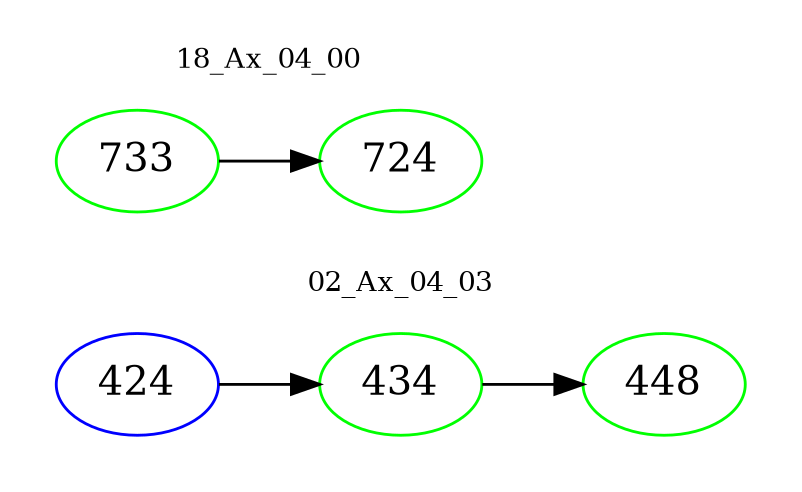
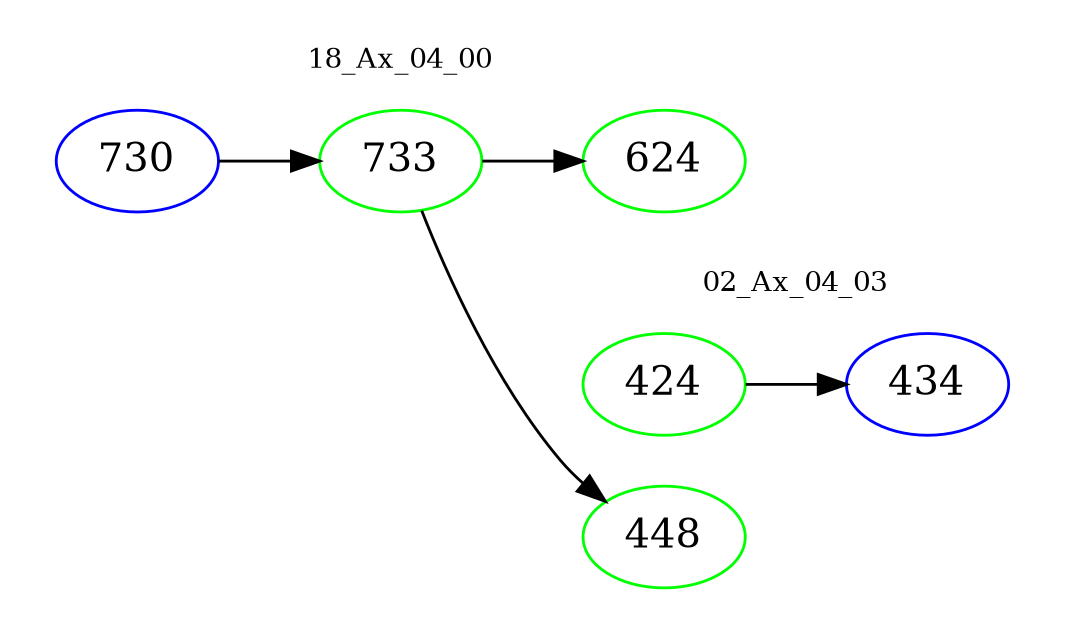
node "730": added
node "724": label "724" -> "624"
node "424": color blue -> green
node "434": color green -> blue
edge "434" -> "448": now "733" -> "448"
